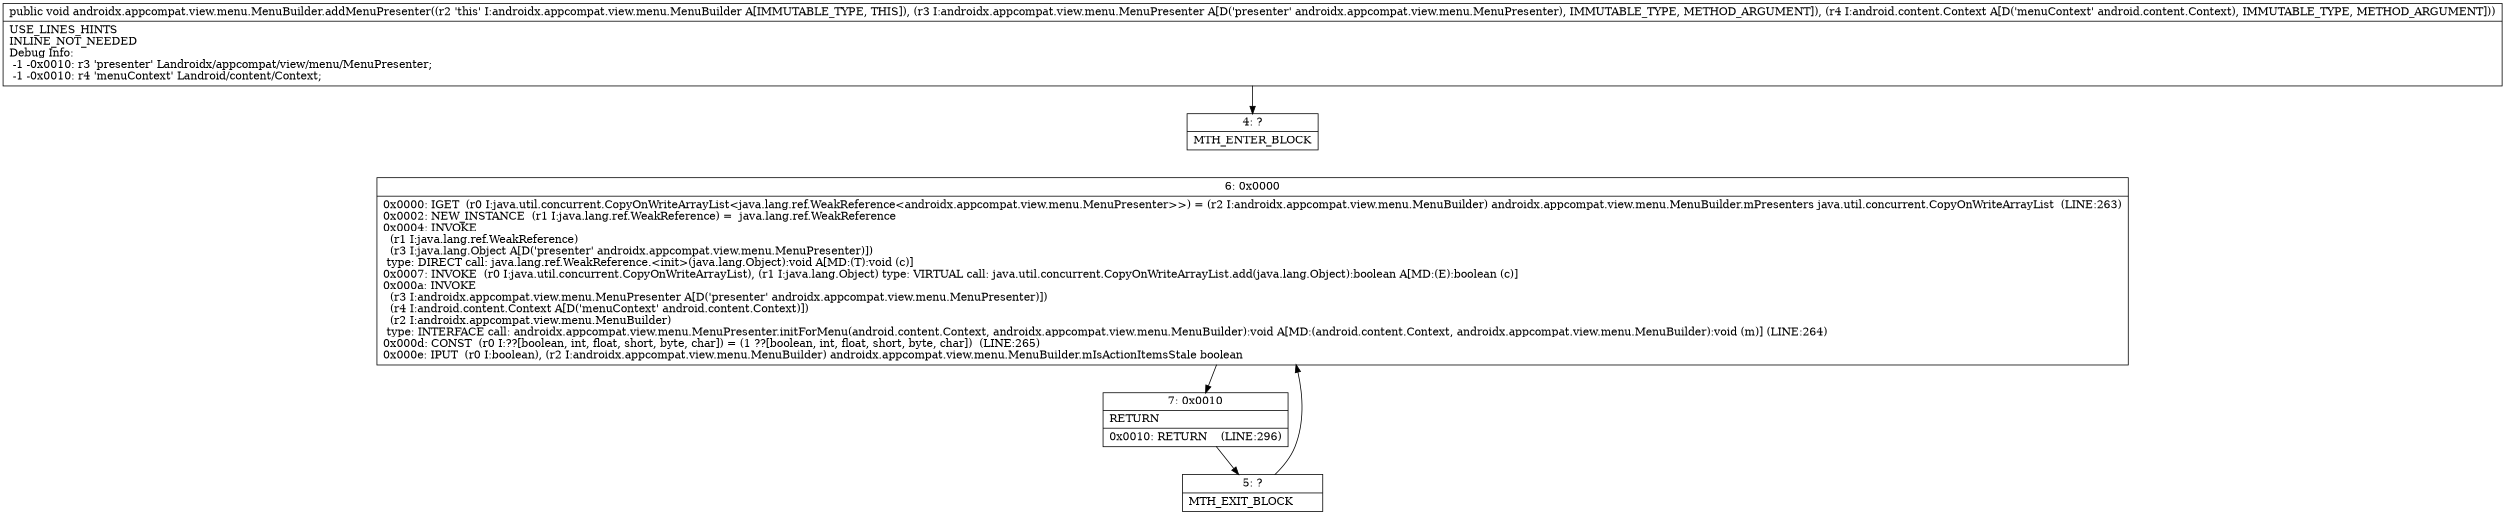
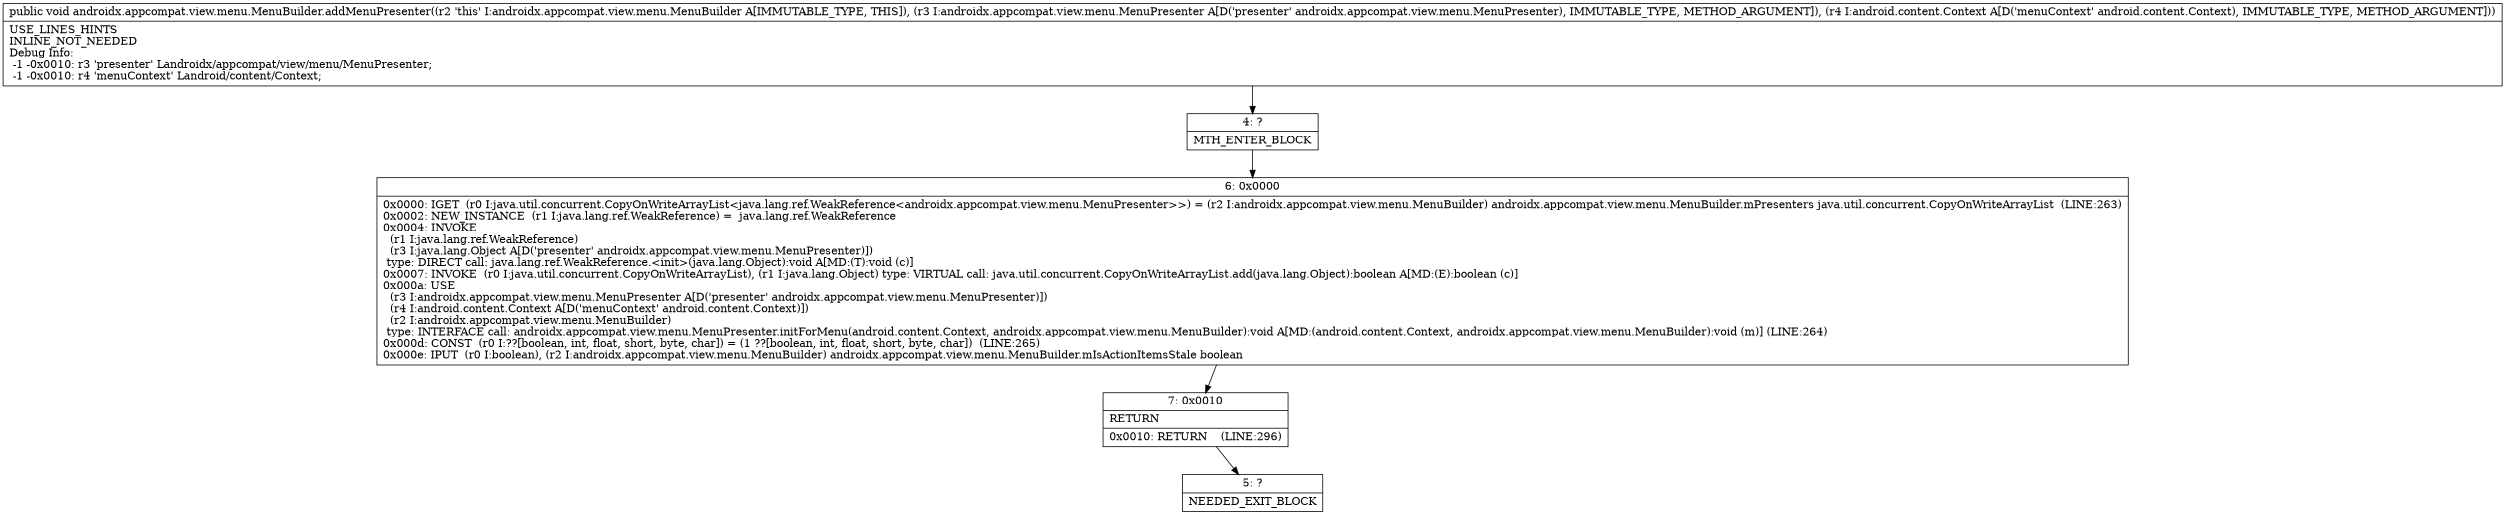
node "6: 0x0000": text "0x000a: INVOKE" -> "0x000a: USE"
edge "5: ?" -> "6: 0x0000": now "4: ?" -> "6: 0x0000"
node "5: ?": text "MTH_EXIT_BLOCK" -> "NEEDED_EXIT_BLOCK"
